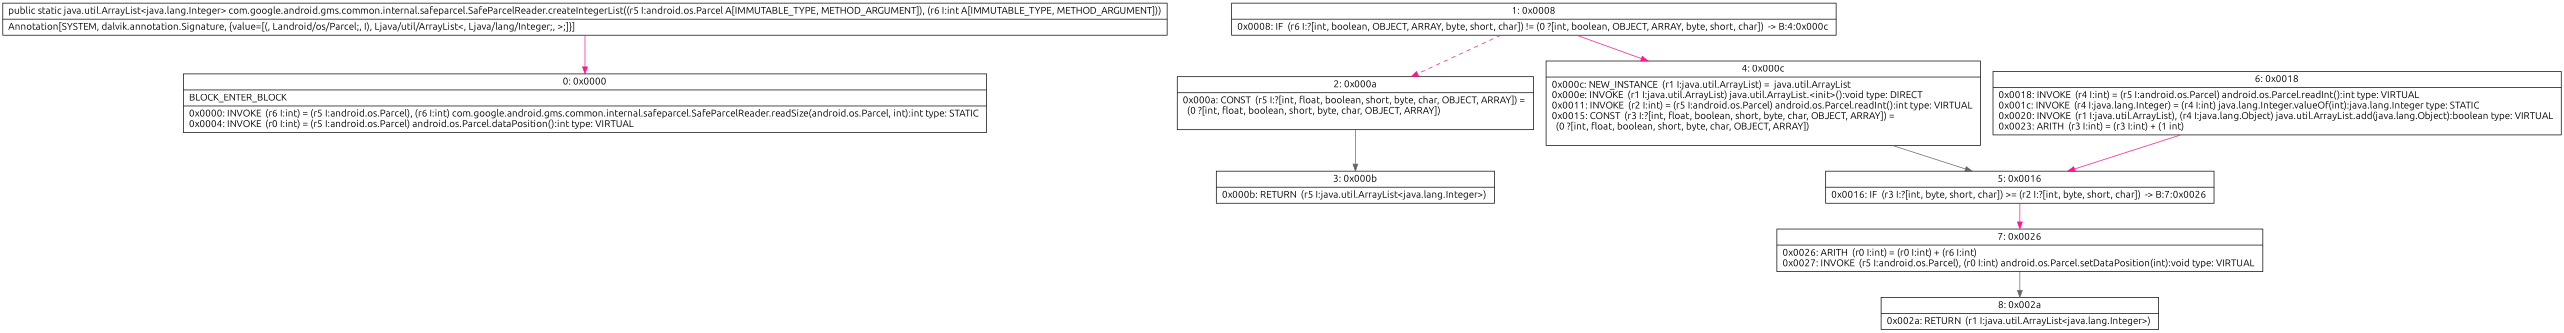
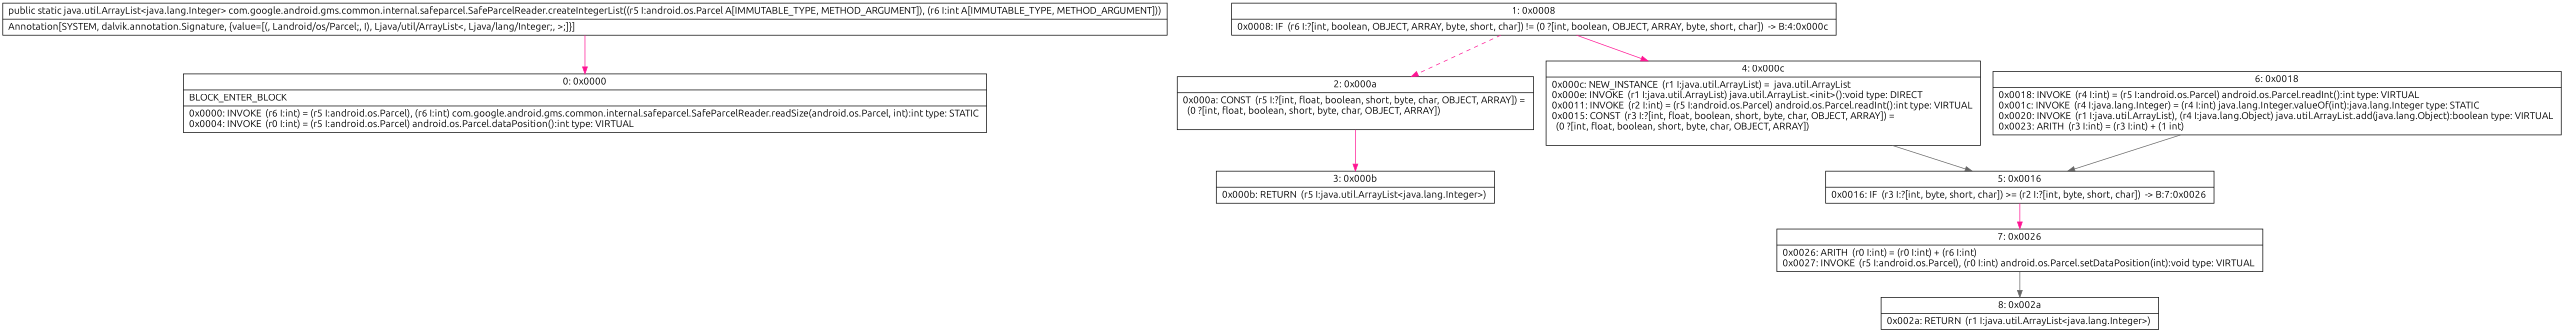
edge "2: 0x000a" -> "3: 0x000b": color gray40 -> deeppink
edge "6: 0x0018" -> "5: 0x0016": color deeppink -> gray40
